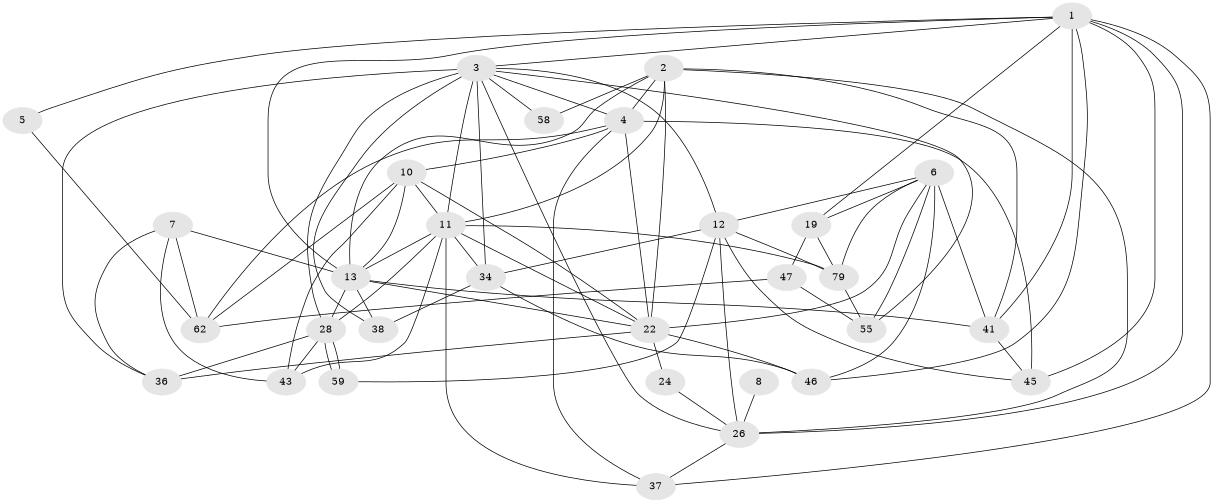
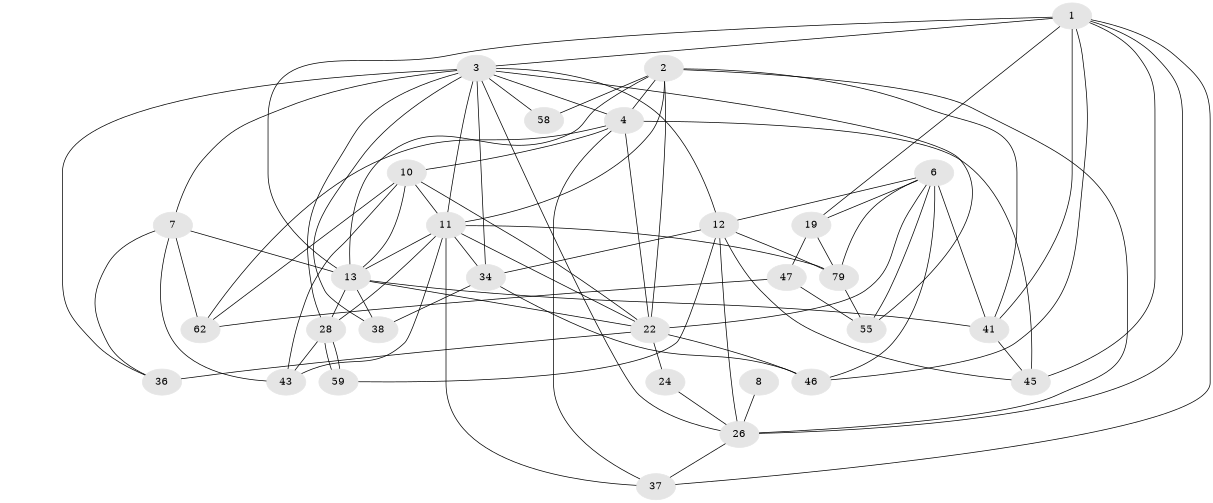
edge "3" -- "7": added
node "5": removed
edge "28" -- "36": removed
